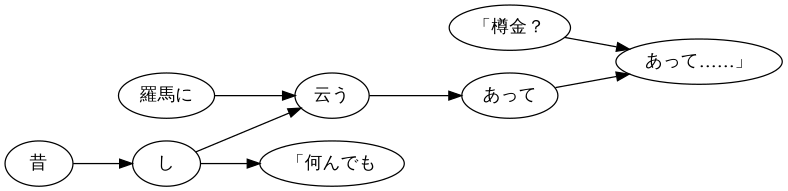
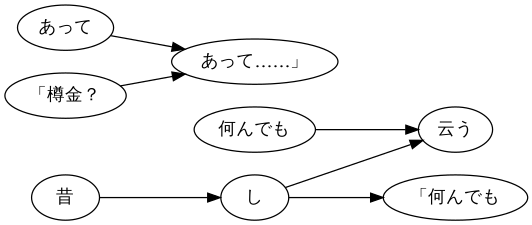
node "羅馬に": label "羅馬に" -> "何んでも"
edge "云う" -> "あって": removed
